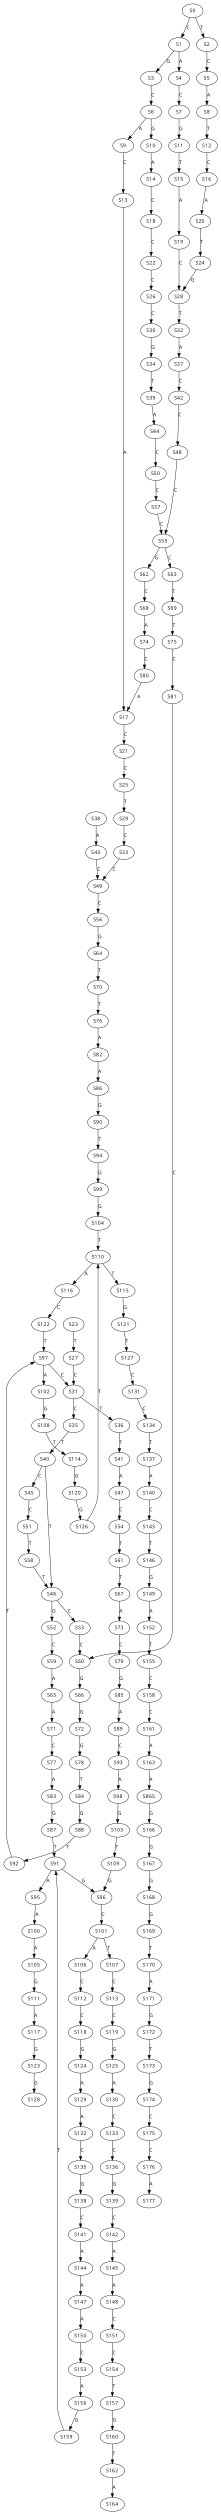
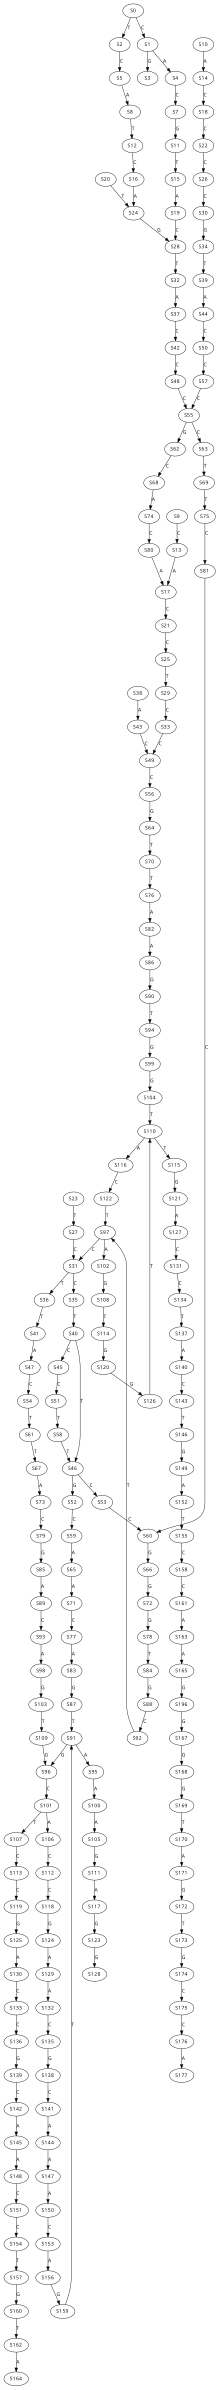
node "S6": removed
edge "S16" -> "S20": now "S16" -> "S24"
edge "S121" -> "S127": label "T" -> "A"
node "S865": label "S865" -> "S165"
node "S166": label "S166" -> "S196"
edge "S88" -> "S92": label "T" -> "C"
